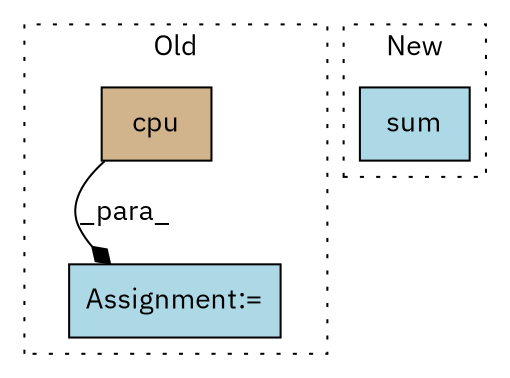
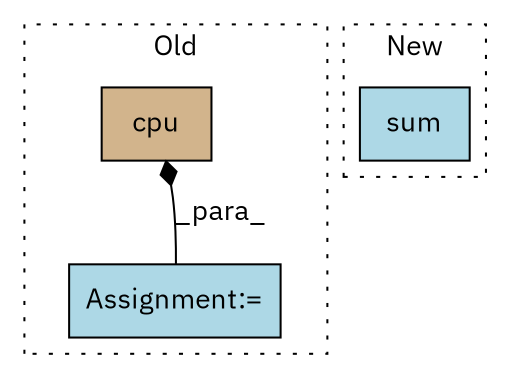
edge "cpu" -> "Assignment:=": reversed
